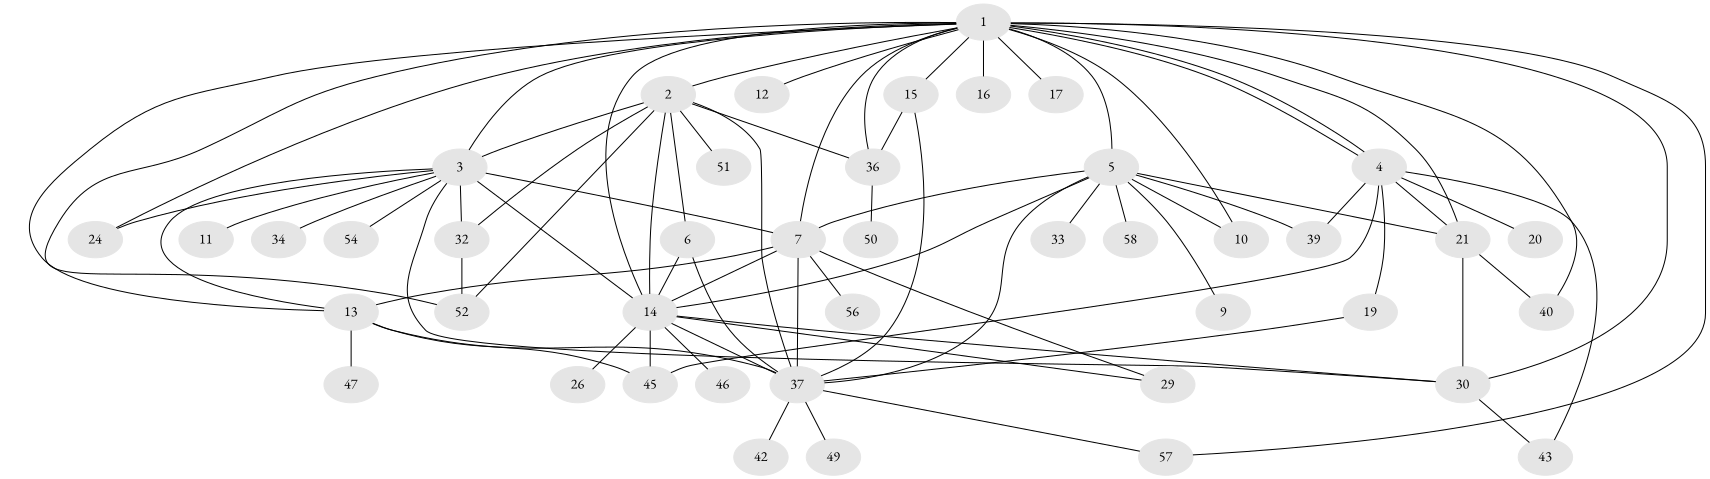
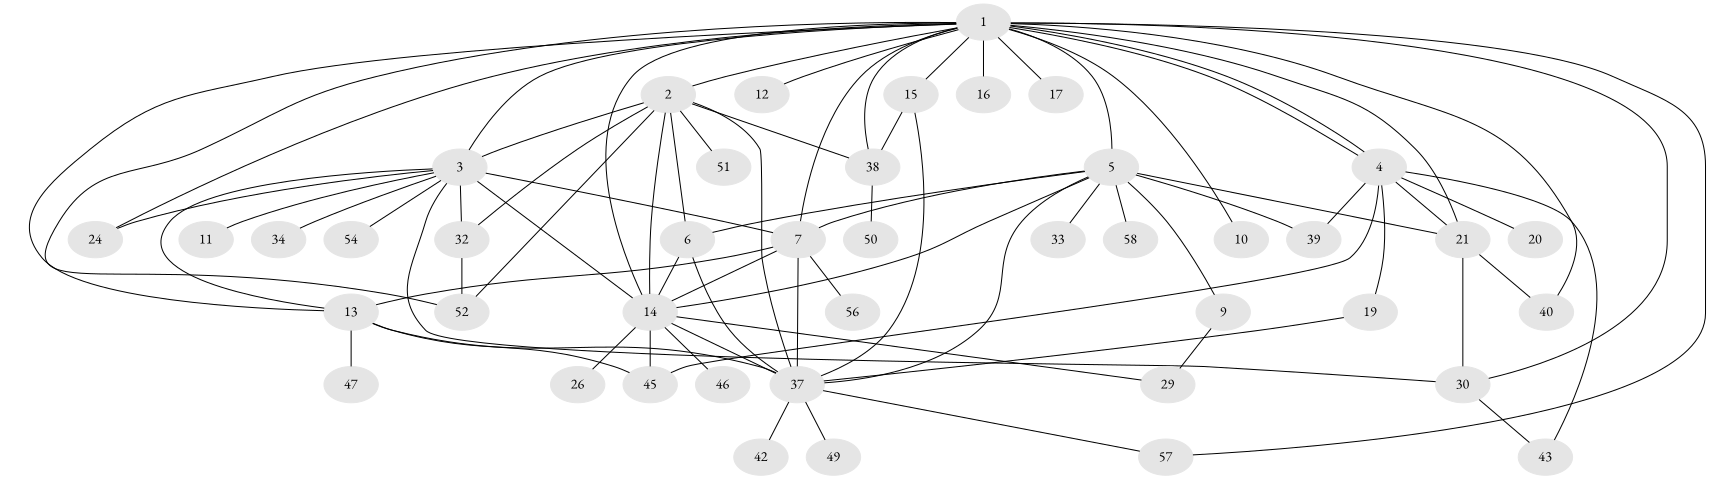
node "36": label "36" -> "38"
edge "5" -- "10": now "5" -- "6"
edge "7" -- "29": now "9" -- "29"
edge "14" -- "30": removed
